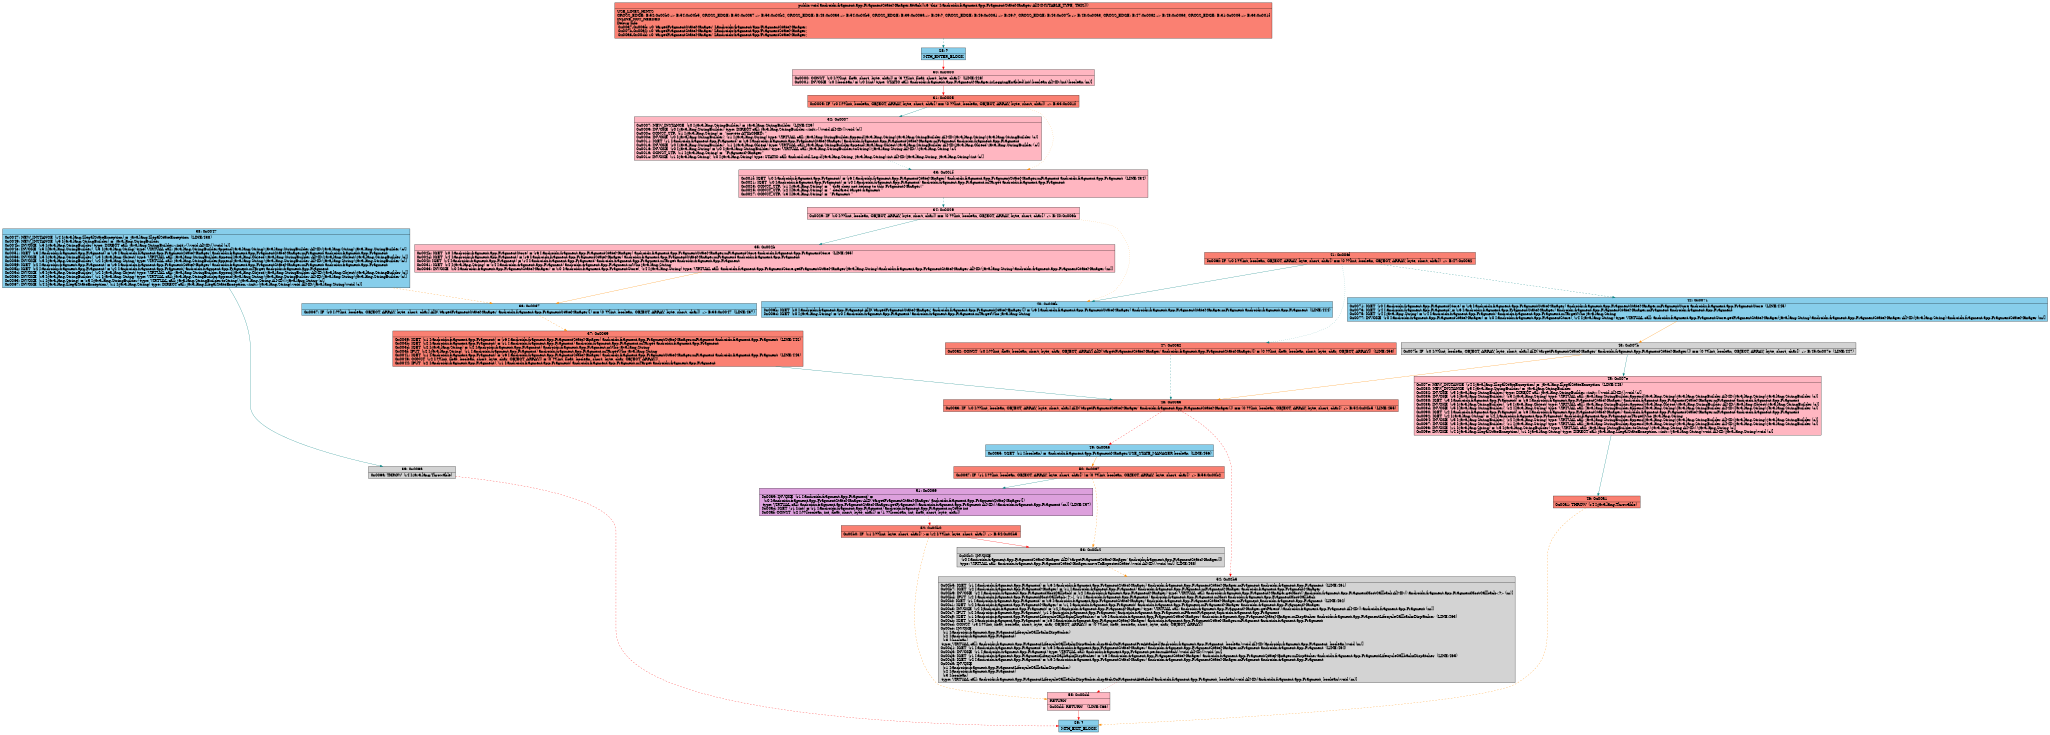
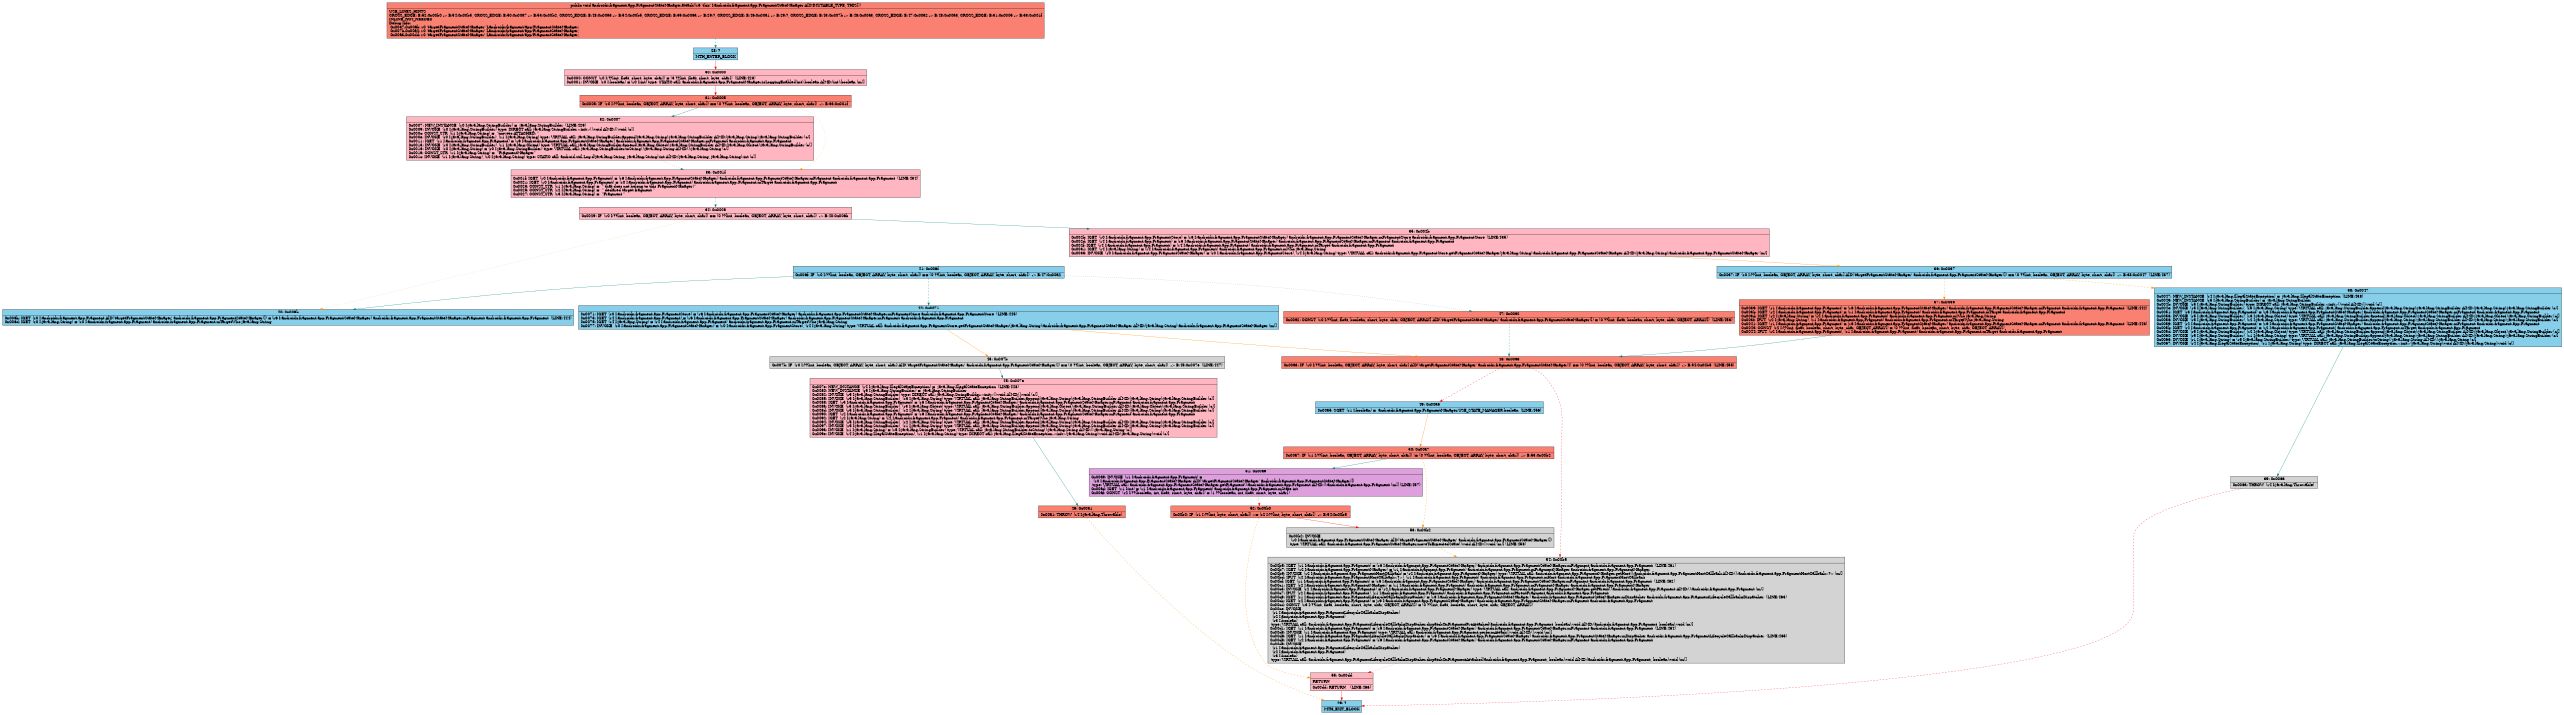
node "41: 0x006f": fillcolor salmon -> skyblue
edge "38: 0x0047" -> "36: 0x0037": reversed
edge "43: 0x007b" -> "48: 0x00a3": now "42: 0x0071" -> "48: 0x00a3"
